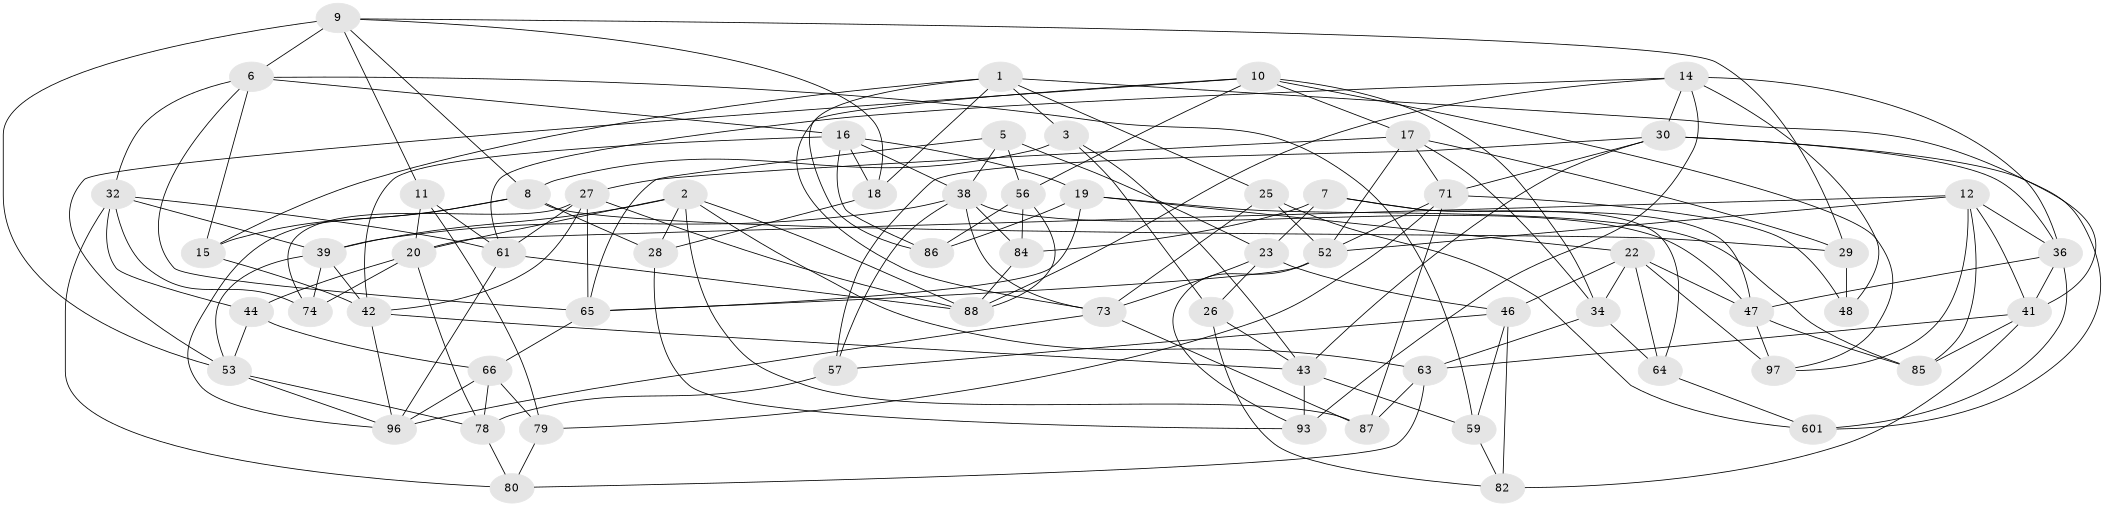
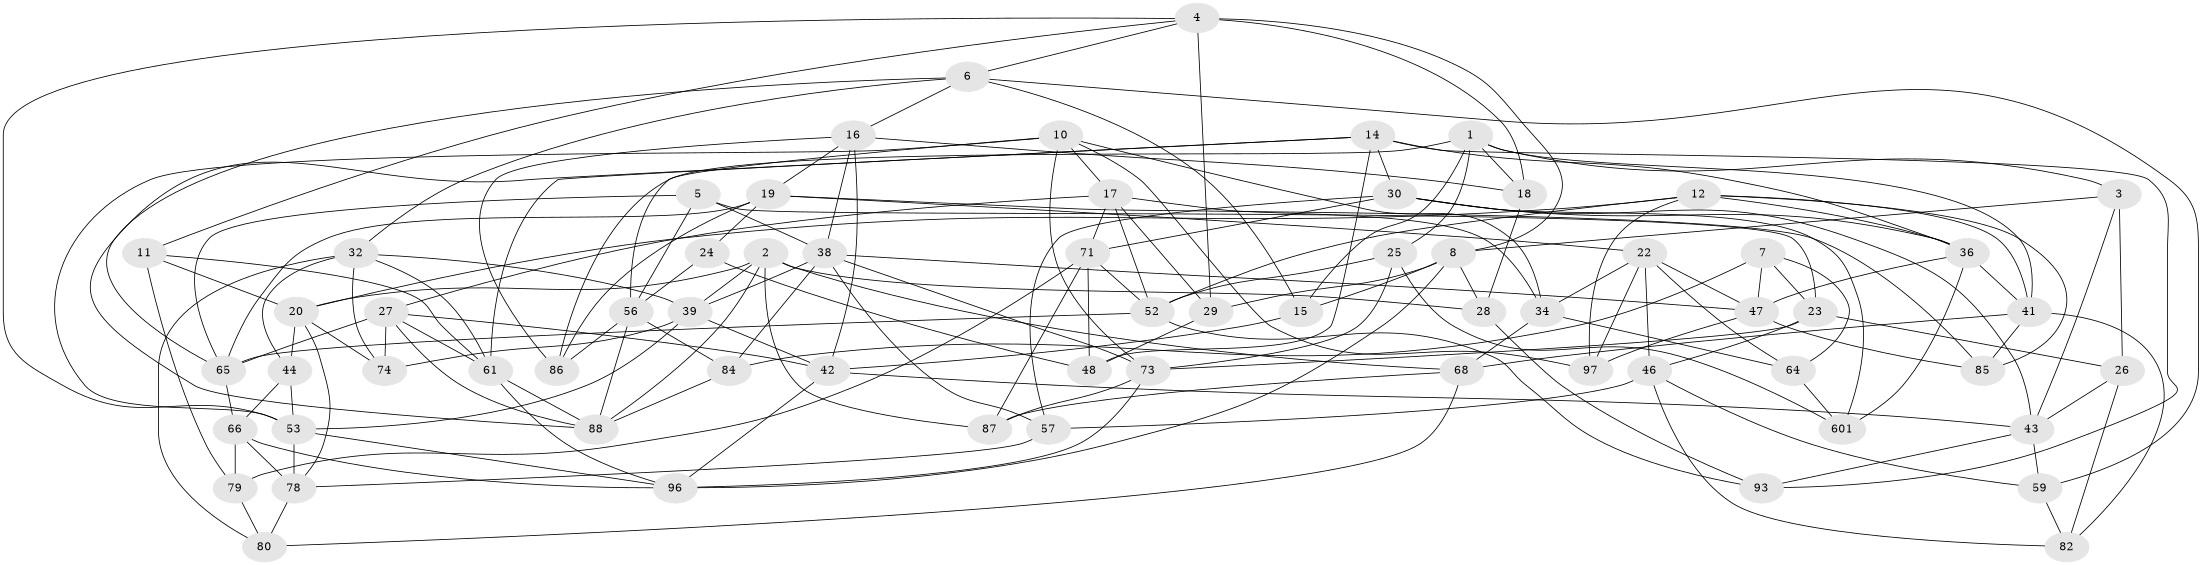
node "9": label "9" -> "4"
node "24": added
node "63": label "63" -> "68"
